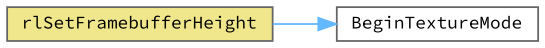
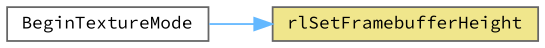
edge "rlSetFramebufferHeight" -> "BeginTextureMode": reversed
